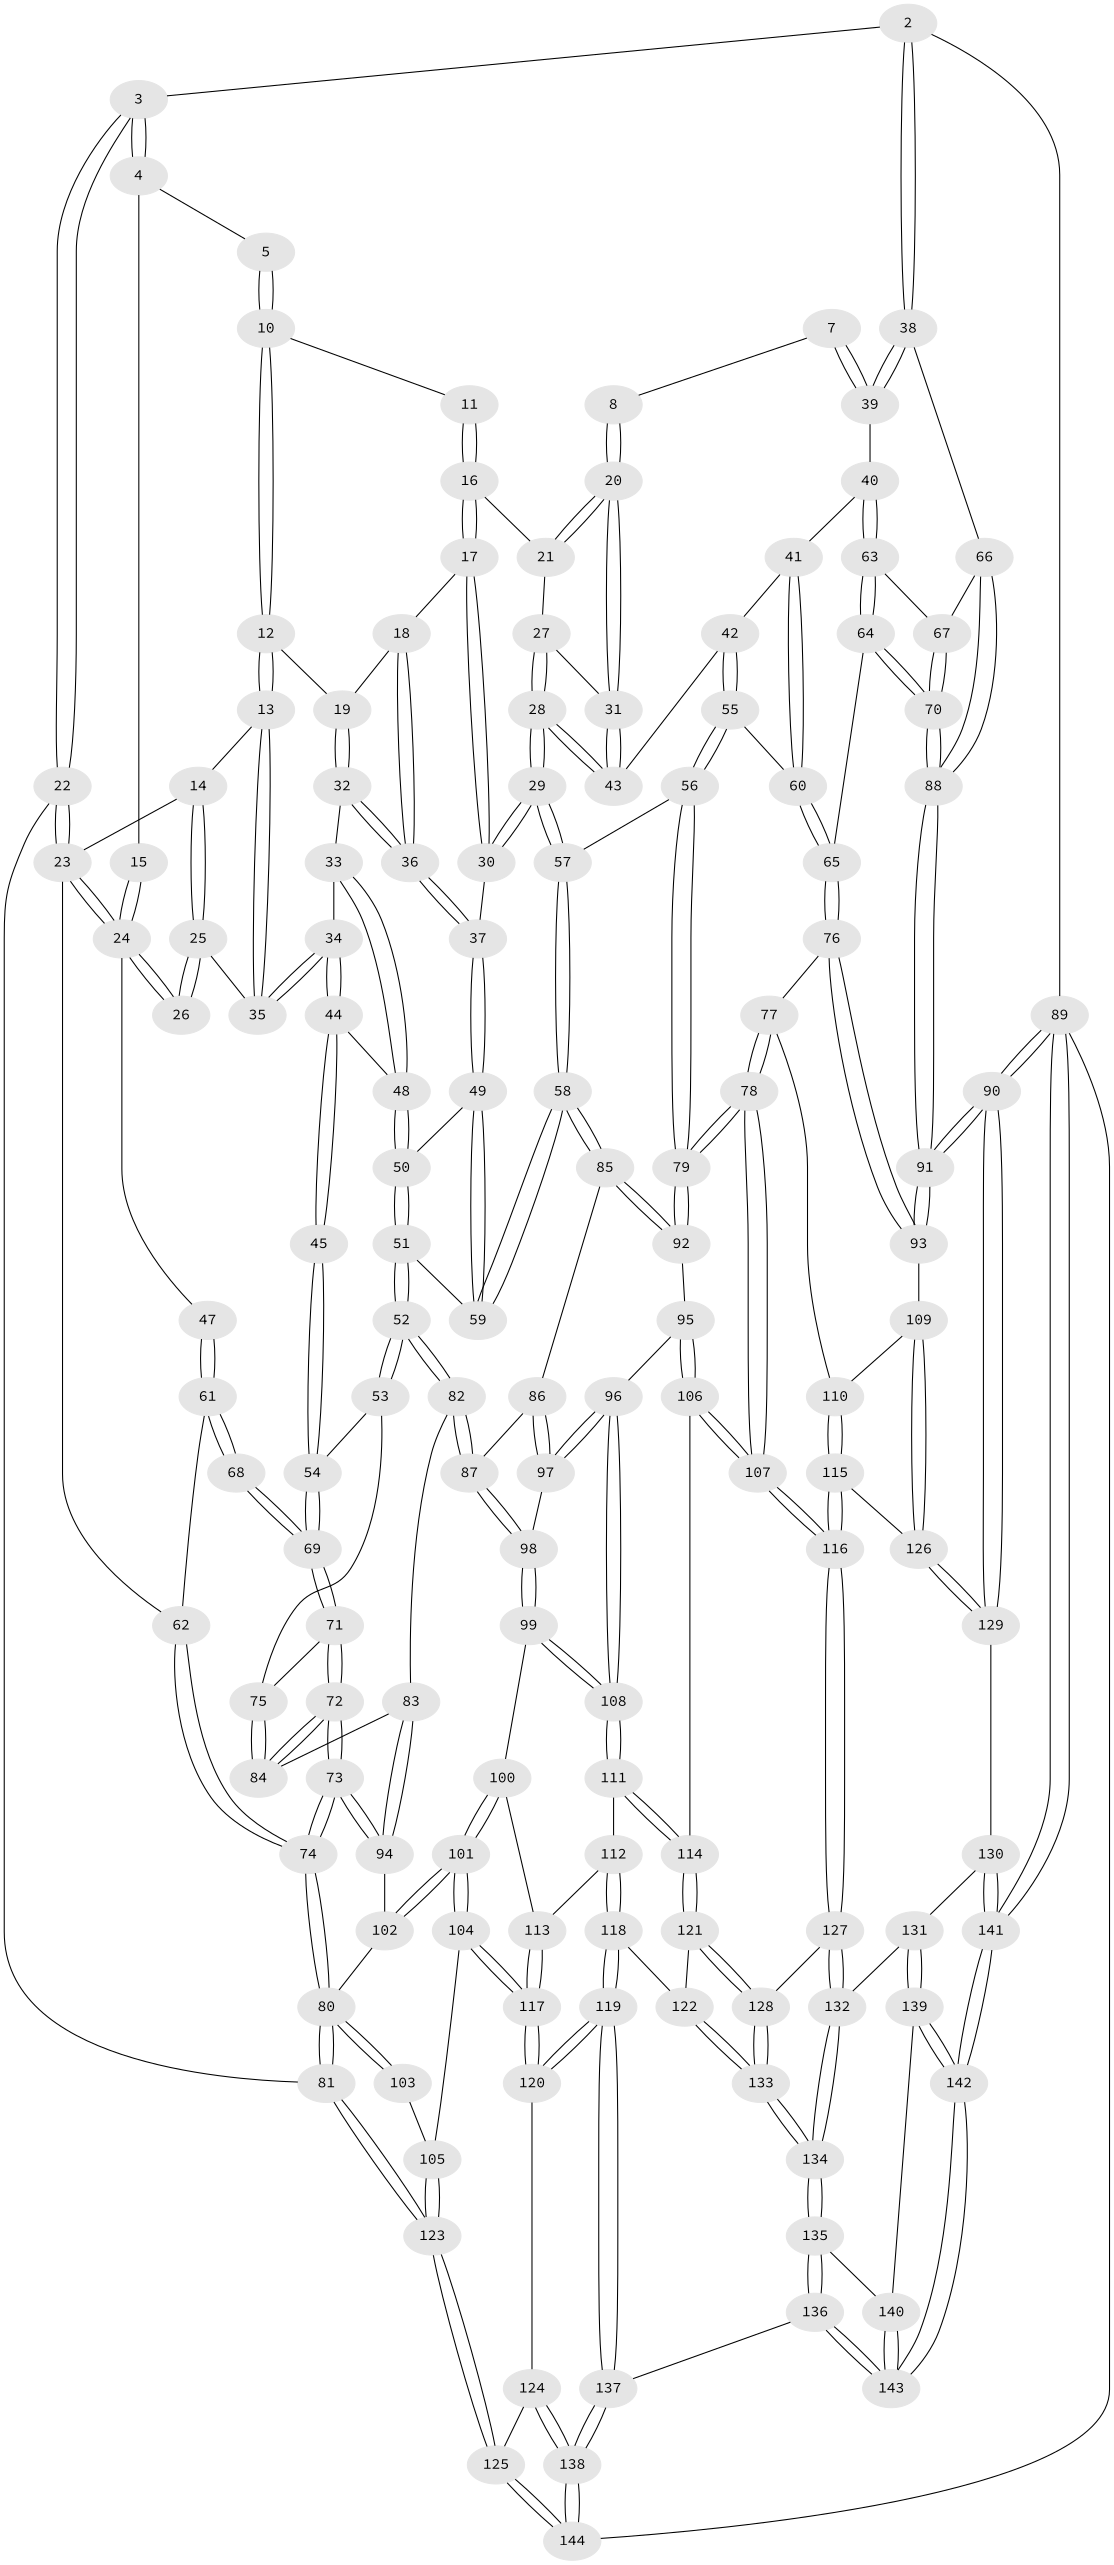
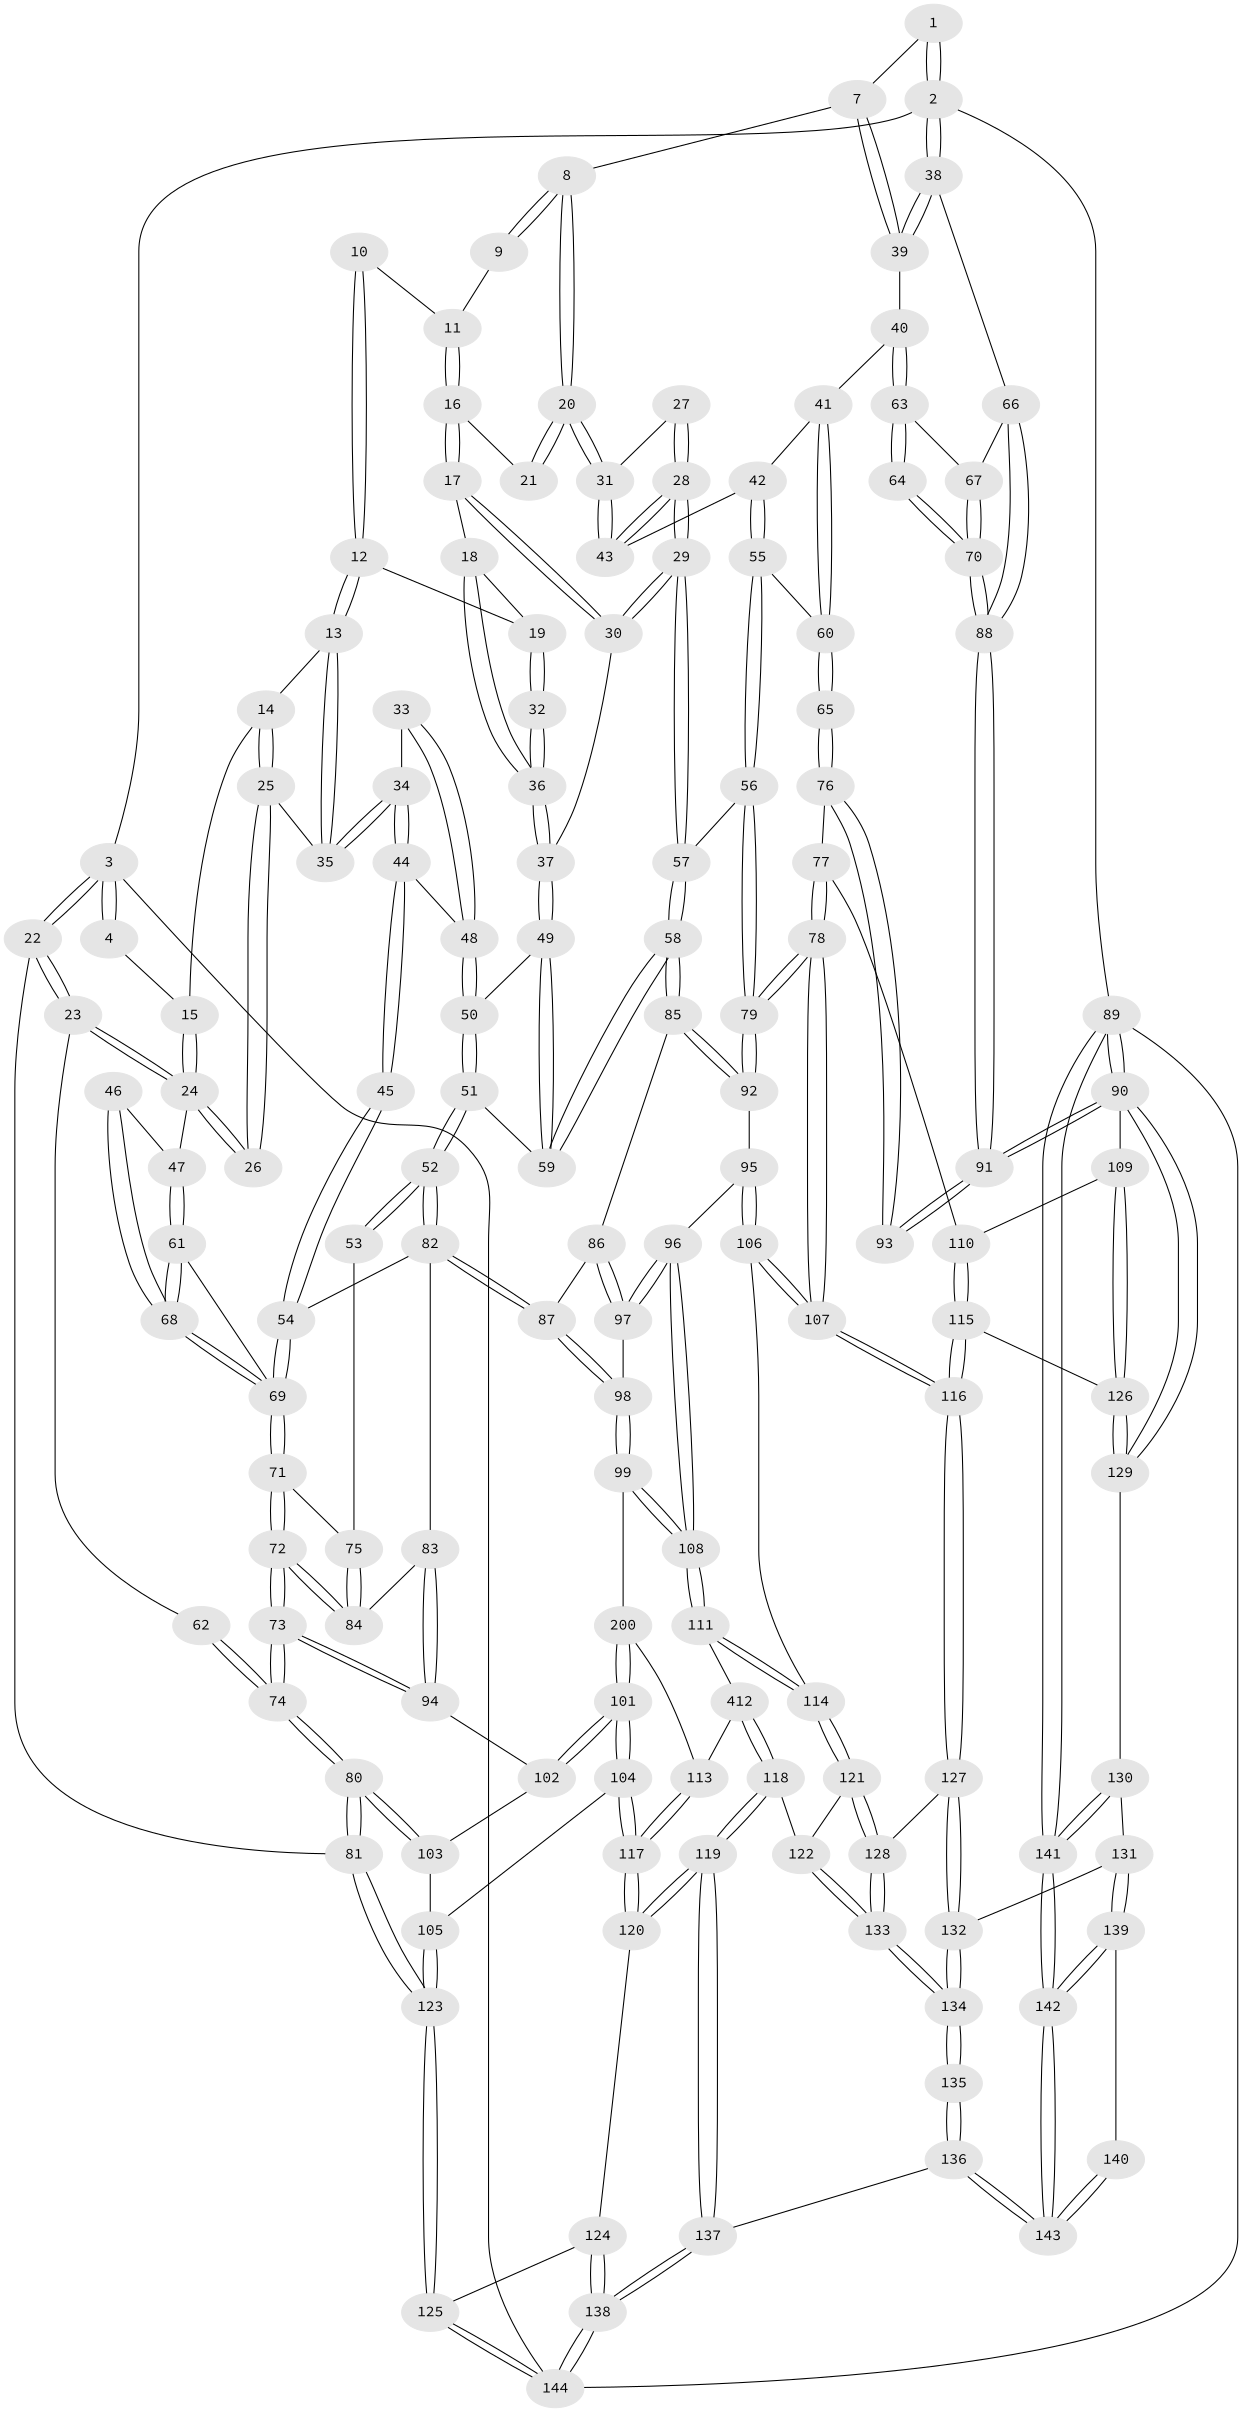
node "1": added
node "5": removed
node "9": added
edge "21" -- "27": removed
edge "64" -- "65": removed
edge "14" -- "23": now "14" -- "15"
edge "32" -- "33": removed
node "46": added
edge "93" -- "109": now "90" -- "109"
edge "53" -- "54": now "82" -- "54"
edge "61" -- "62": now "61" -- "69"
edge "3" -- "144": added
node "100": label "100" -> "200"
node "112": label "112" -> "412"
edge "102" -- "80": now "102" -- "103"
edge "135" -- "140": removed
